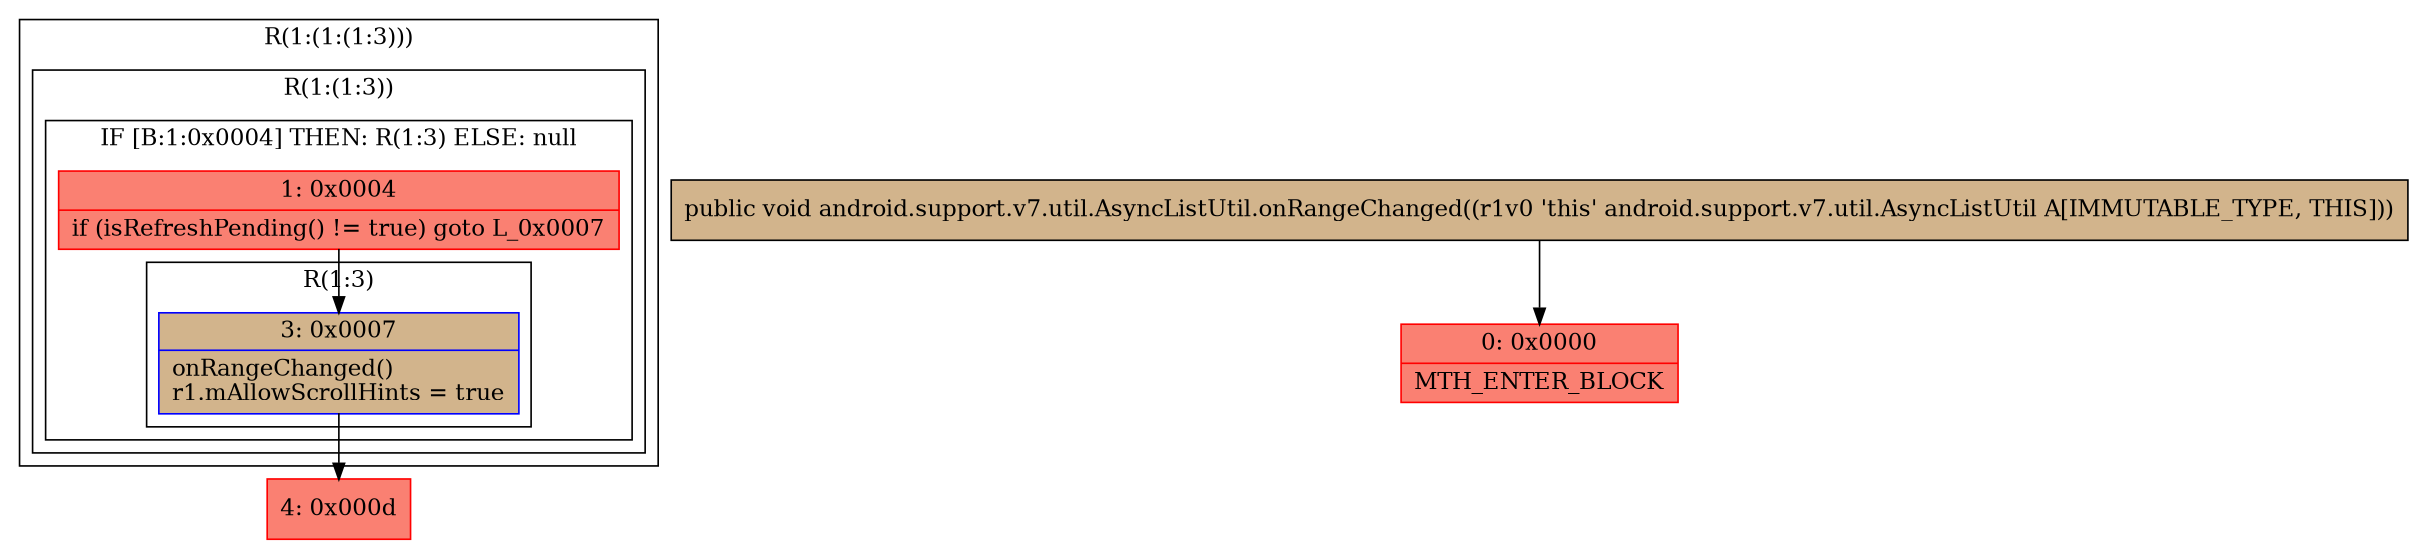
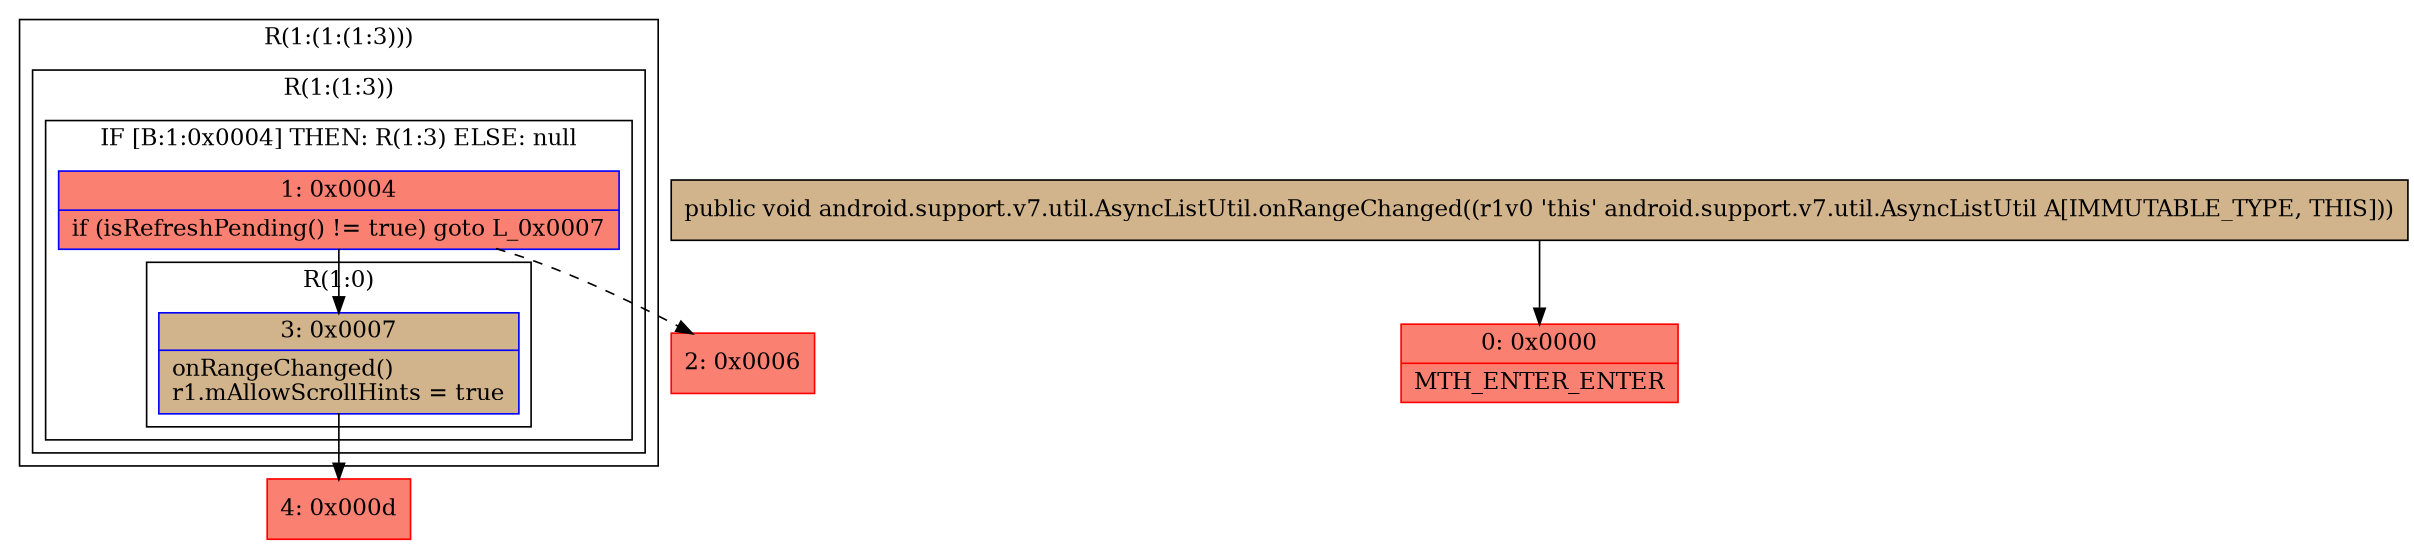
node "1: 0x0004": color red -> blue
cluster "R(1:3)": label "R(1:3)" -> "R(1:0)"
node "2: 0x0006": added
node "0: 0x0000": text "MTH_ENTER_BLOCK" -> "MTH_ENTER_ENTER"
